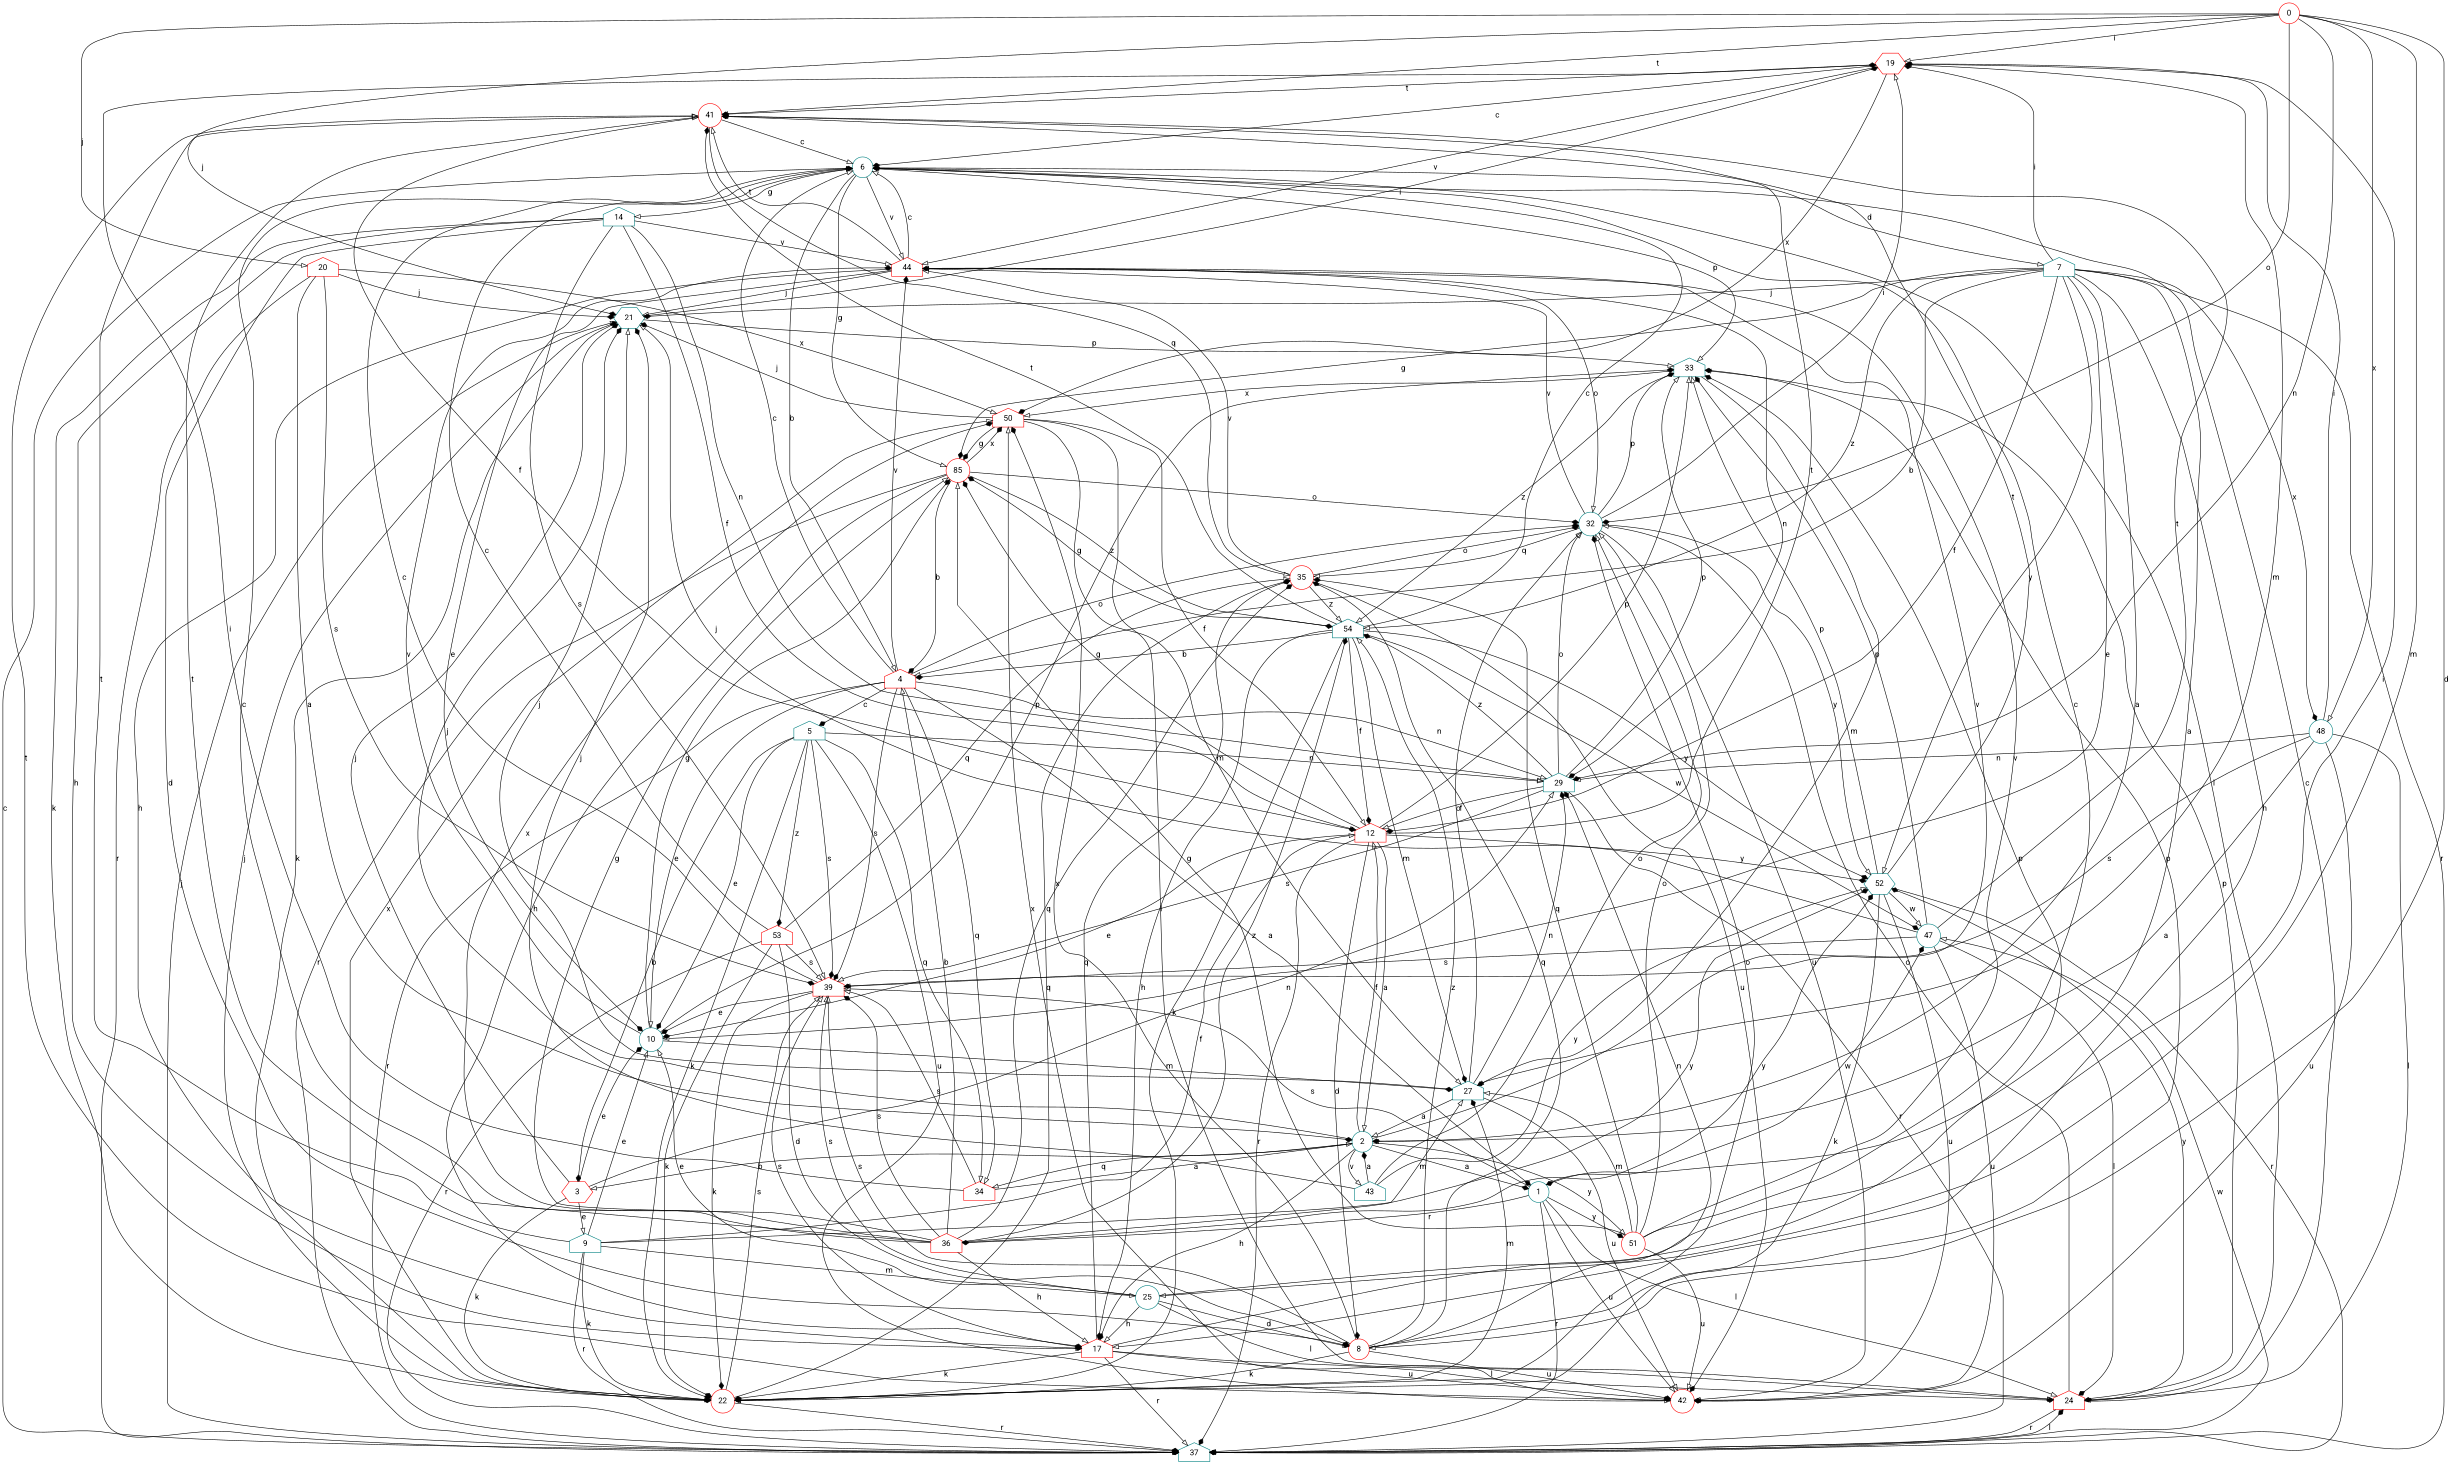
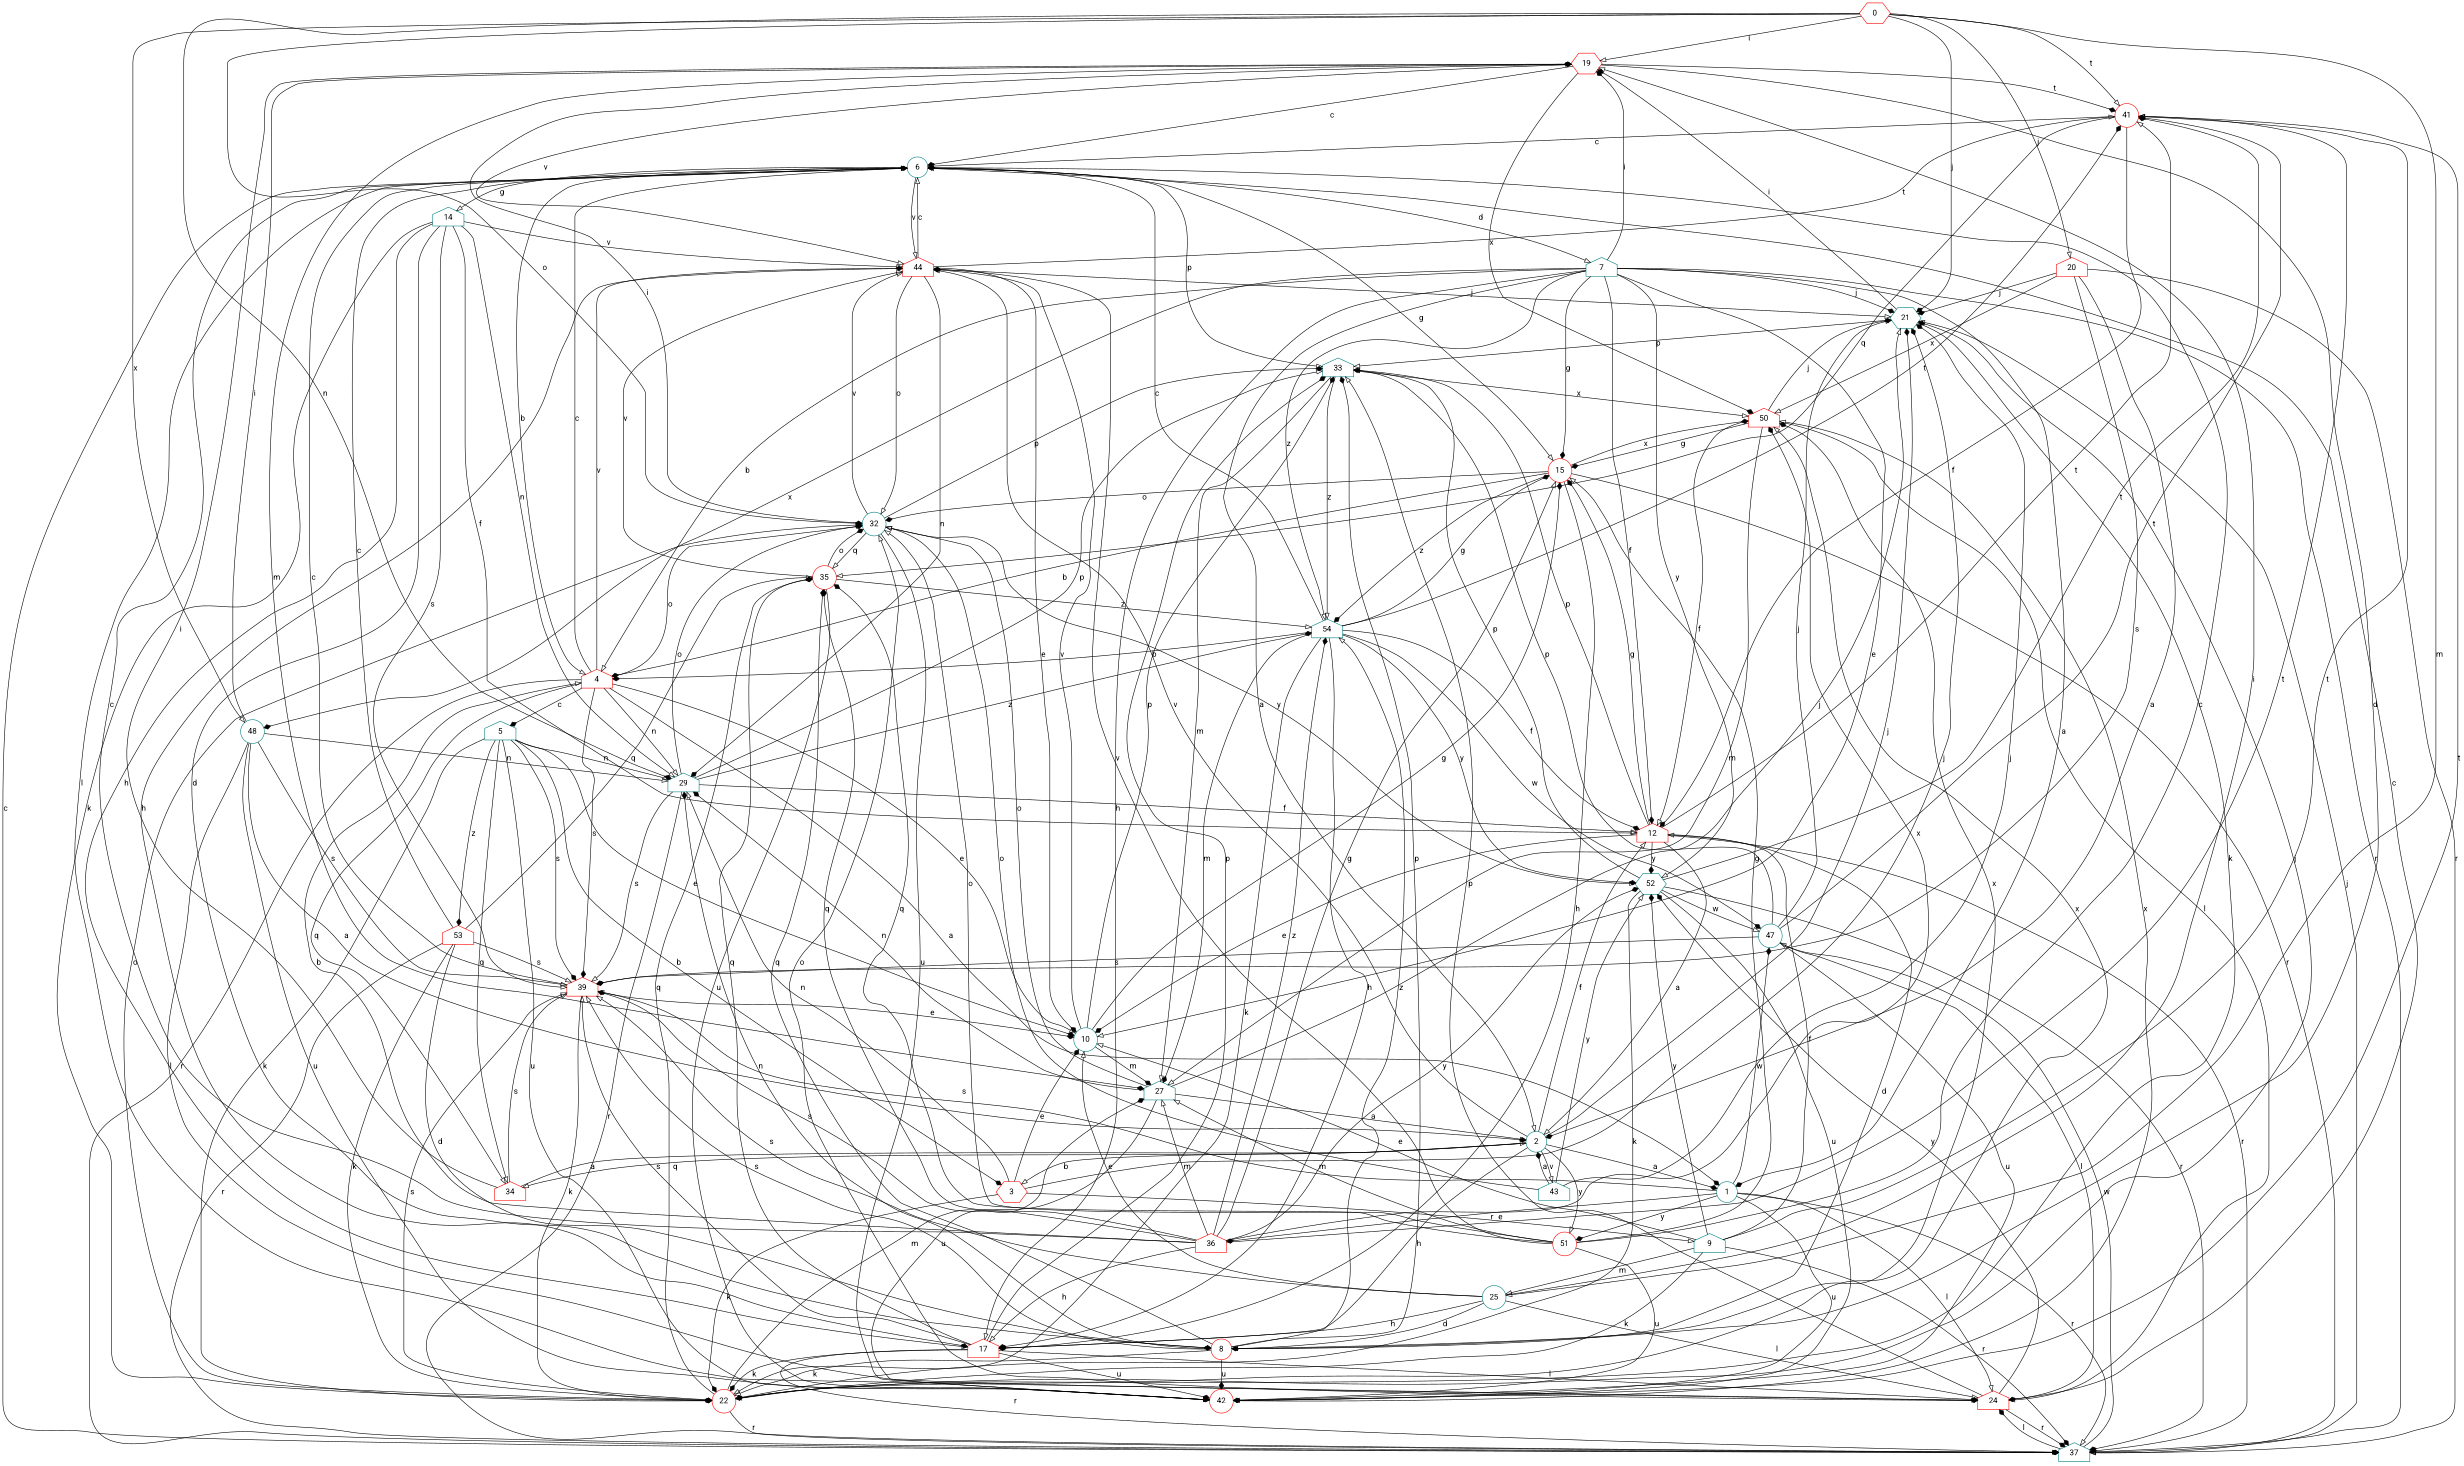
node "0": shape circle -> hexagon
node "85": label "85" -> "15"
edge "0" -> "8": now "19" -> "8"
